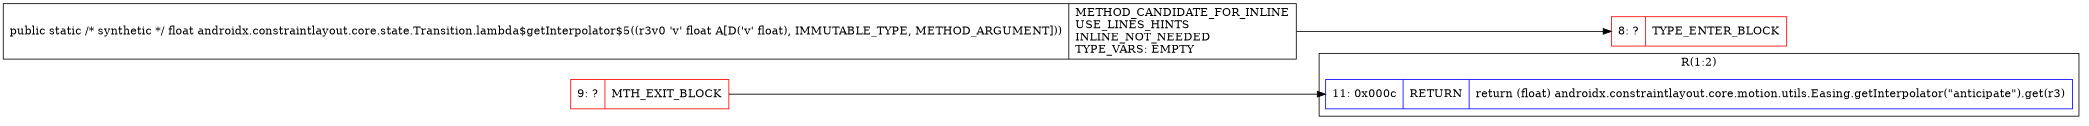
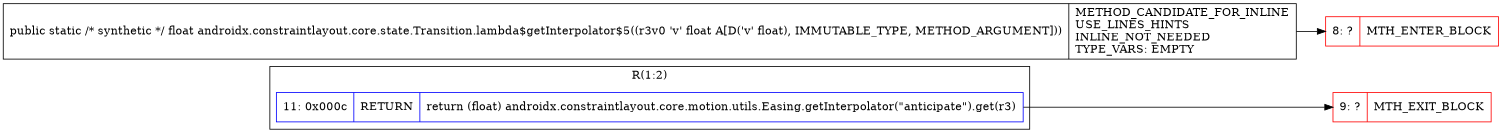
node "8: ?": text "TYPE_ENTER_BLOCK" -> "MTH_ENTER_BLOCK"
edge "9: ?" -> "11: 0x000c": reversed
